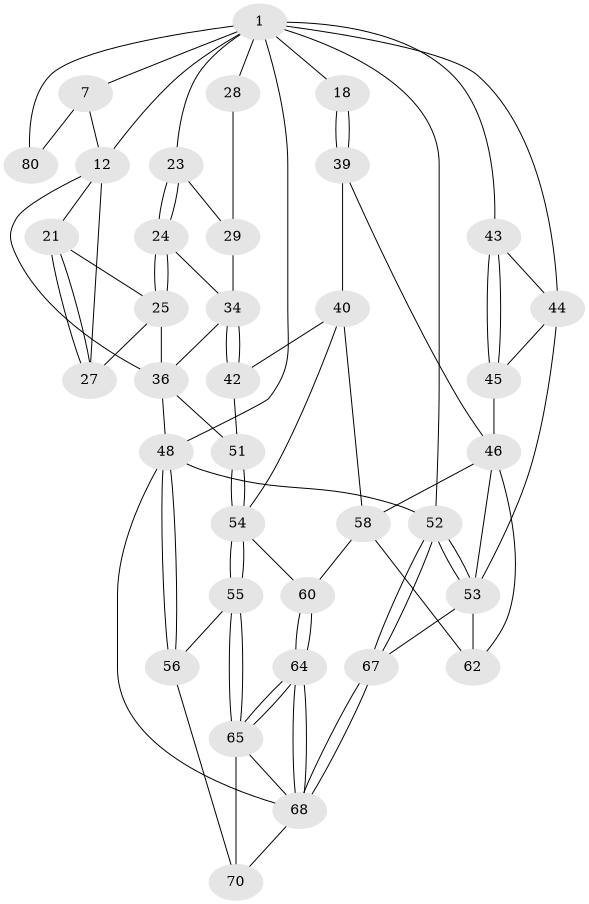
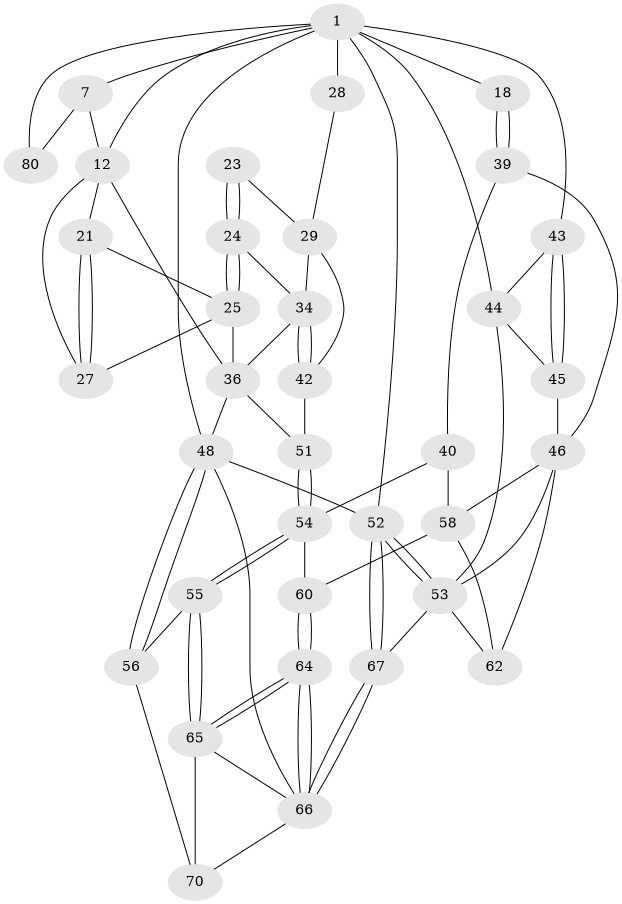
edge "1" -- "23": removed
edge "40" -- "42": now "29" -- "42"
node "68": label "68" -> "66"
